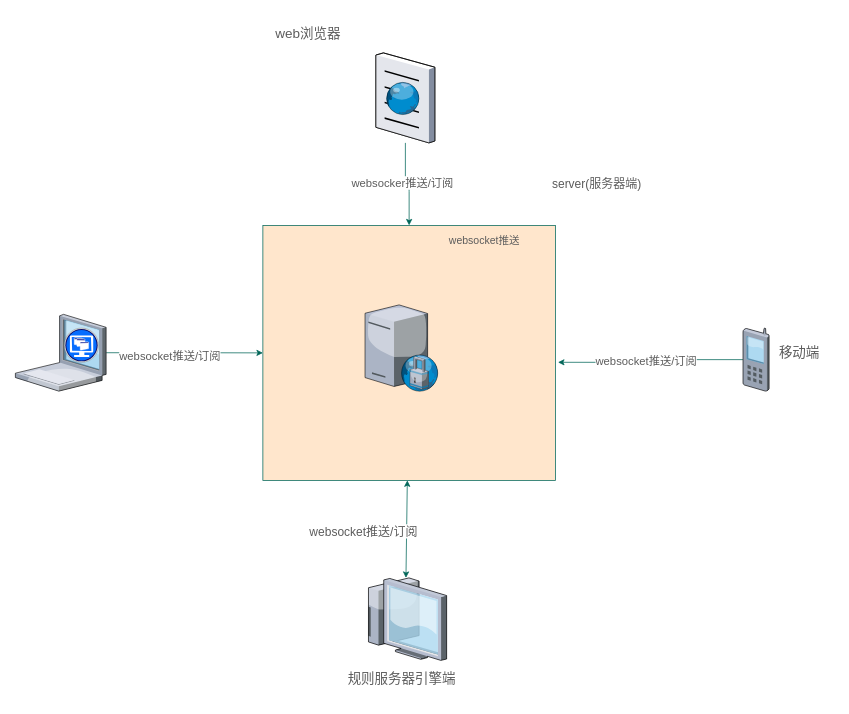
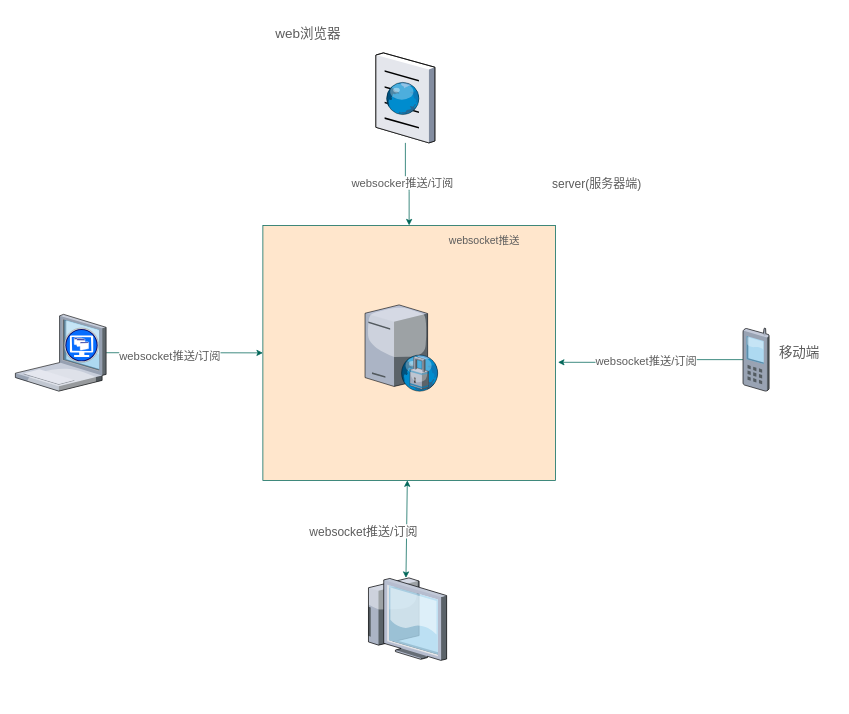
node "规则服务器引擎端": removed
